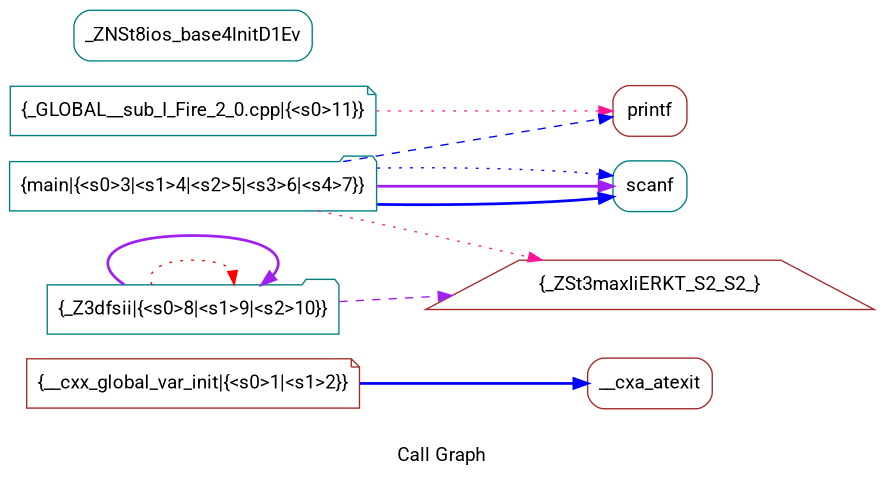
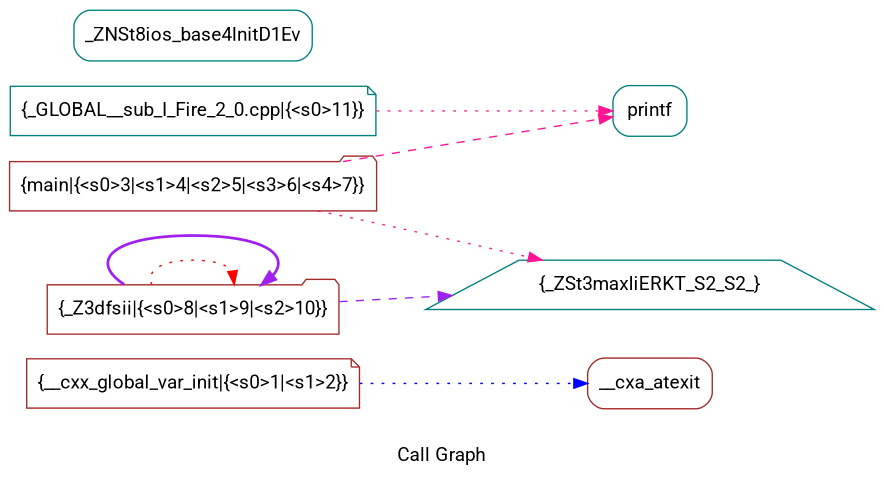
node "printf": color brown -> teal
edge "{main|{<s0>3|<s1>4|<s2>5|<s3>6|<s4>7}}" -> "printf": color blue -> deeppink
node "{main|{<s0>3|<s1>4|<s2>5|<s3>6|<s4>7}}": color teal -> brown
node "scanf": removed
node "{_ZSt3maxIiERKT_S2_S2_}": color brown -> teal
node "{_Z3dfsii|{<s0>8|<s1>9|<s2>10}}": color teal -> brown
edge "{__cxx_global_var_init|{<s0>1|<s1>2}}" -> "__cxa_atexit": style bold -> dotted
